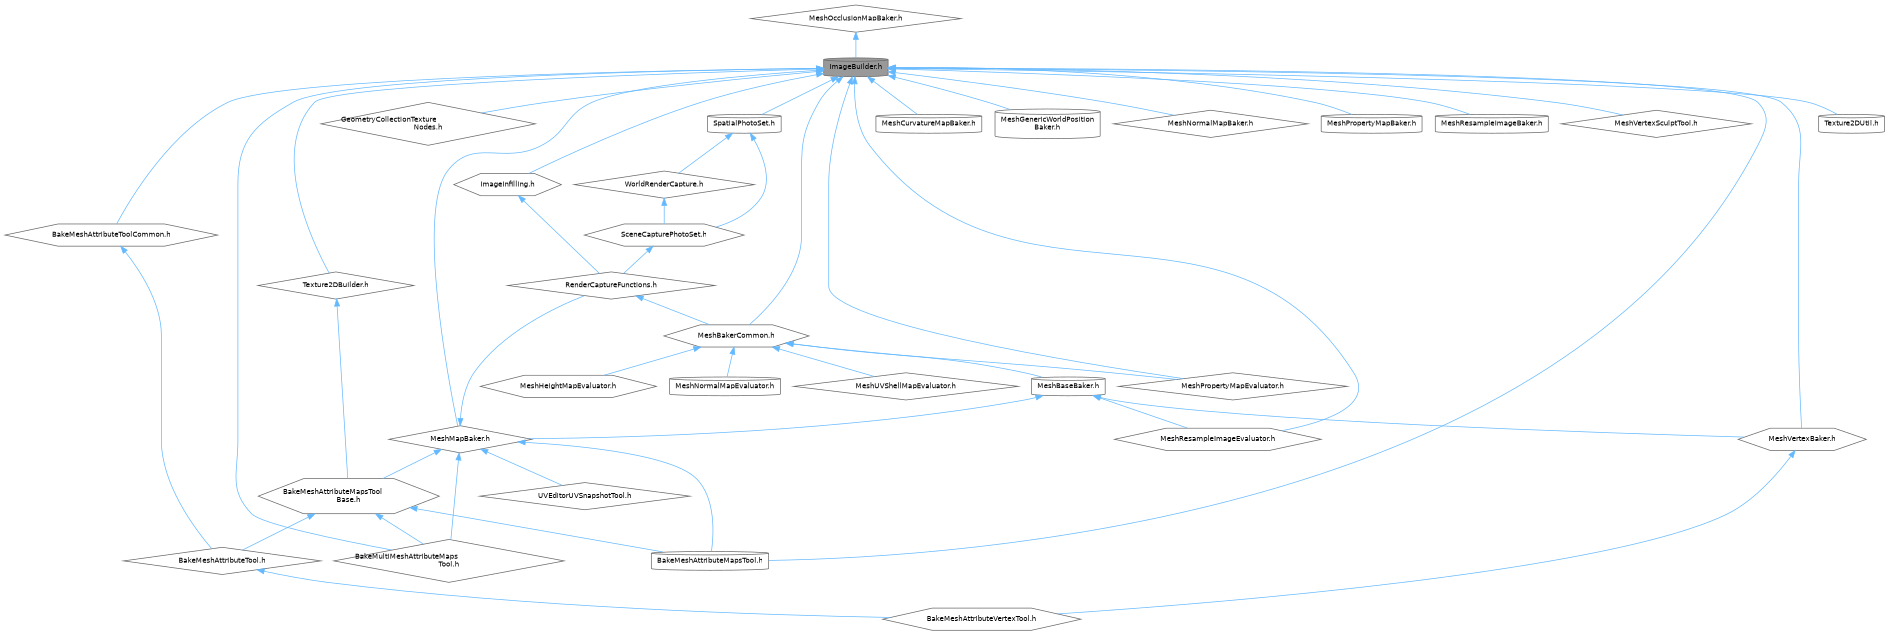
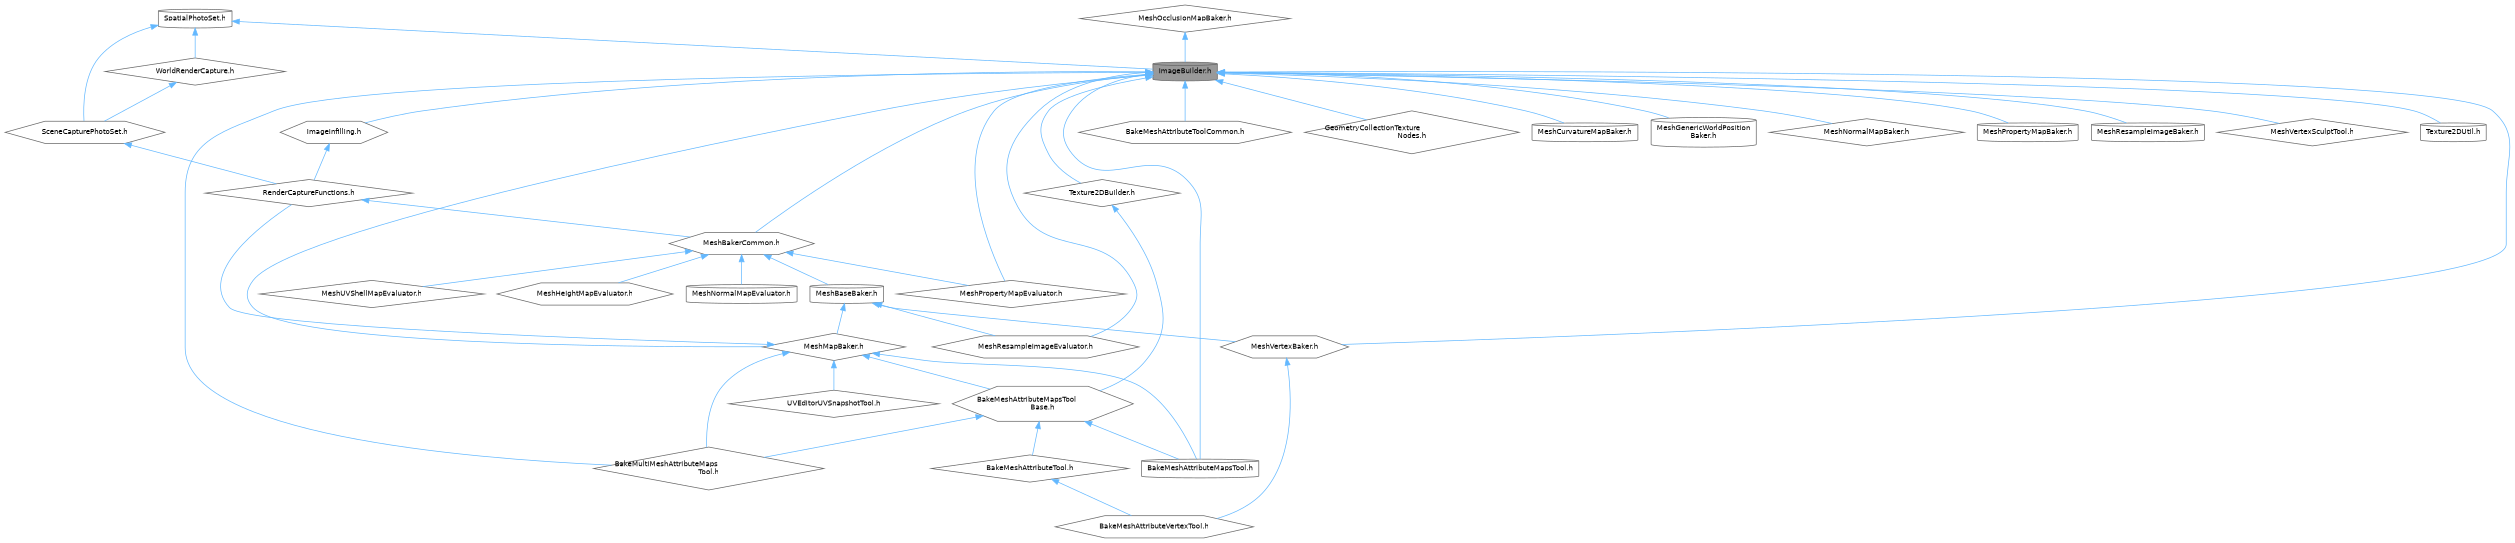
edge "SpatialPhotoSet.h" -> "ImageBuilder.h": reversed
edge "BakeMeshAttributeTool.h" -> "BakeMeshAttributeToolCommon.h": removed
